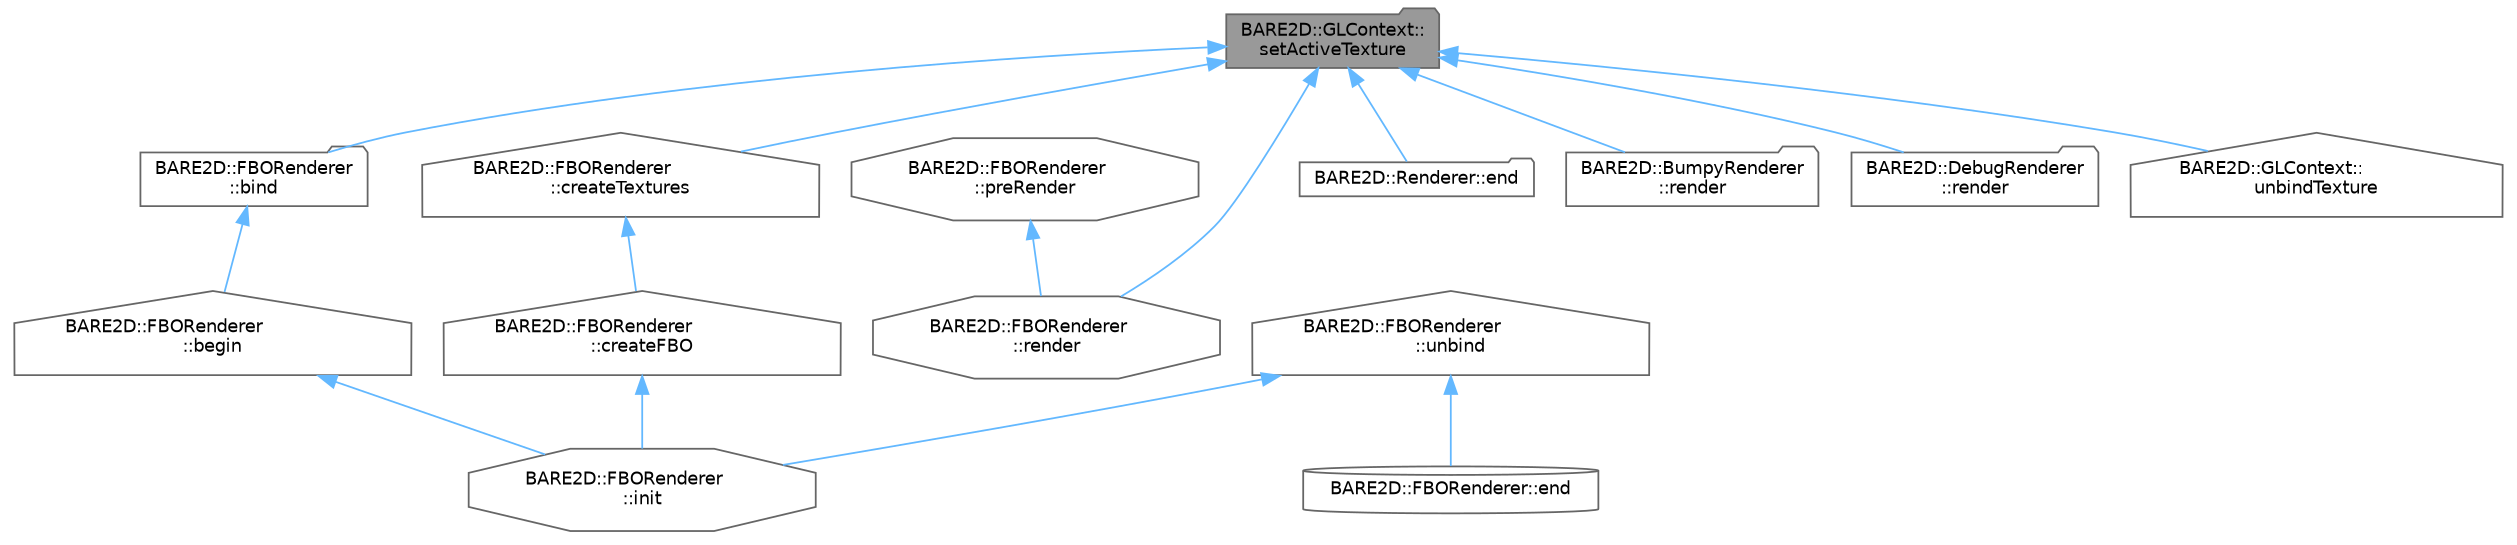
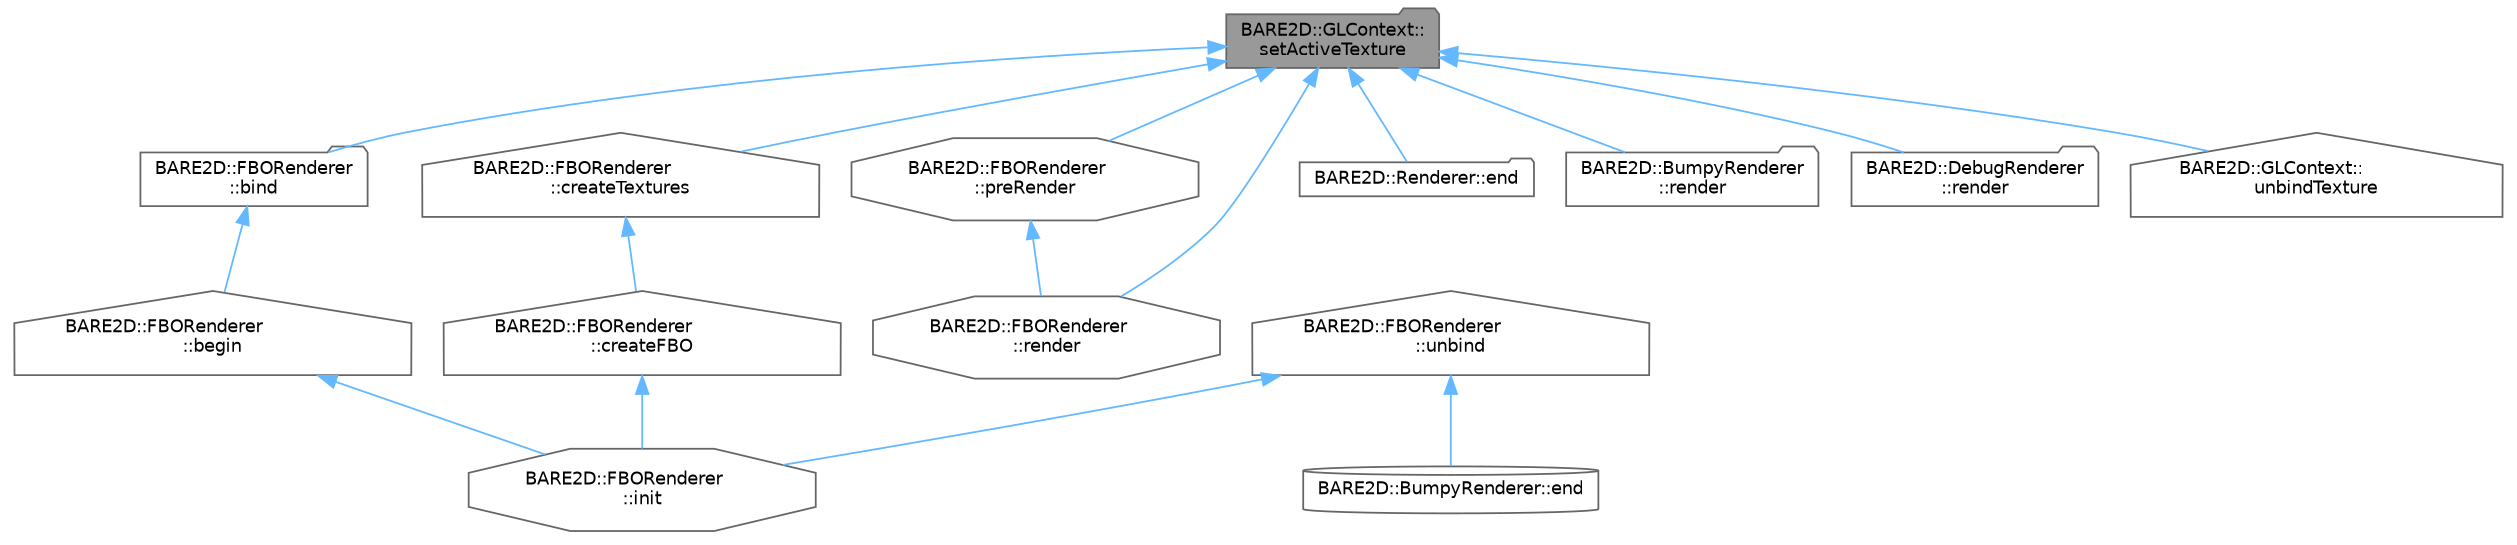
edge "BARE2D::FBORenderer ::preRender" -> "BARE2D::GLContext:: setActiveTexture": added
node "BARE2D::FBORenderer::end": label "BARE2D::FBORenderer::end" -> "BARE2D::BumpyRenderer::end"
